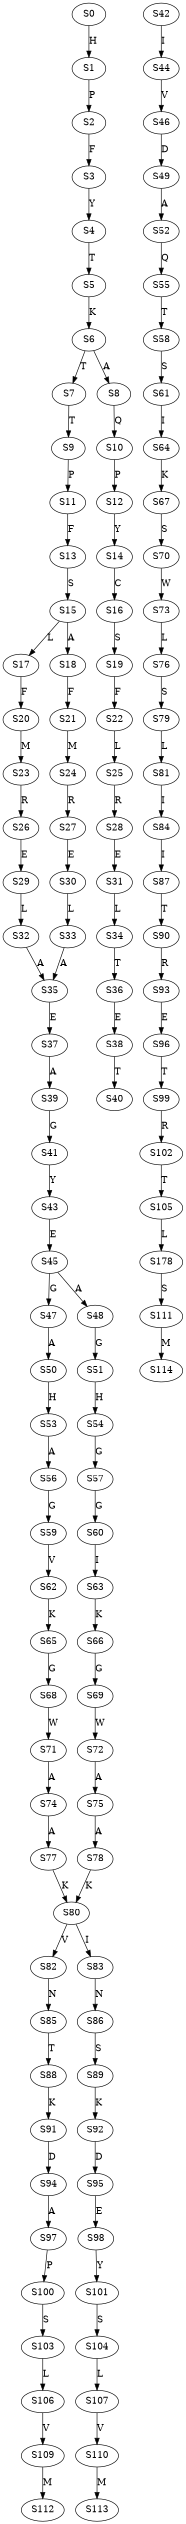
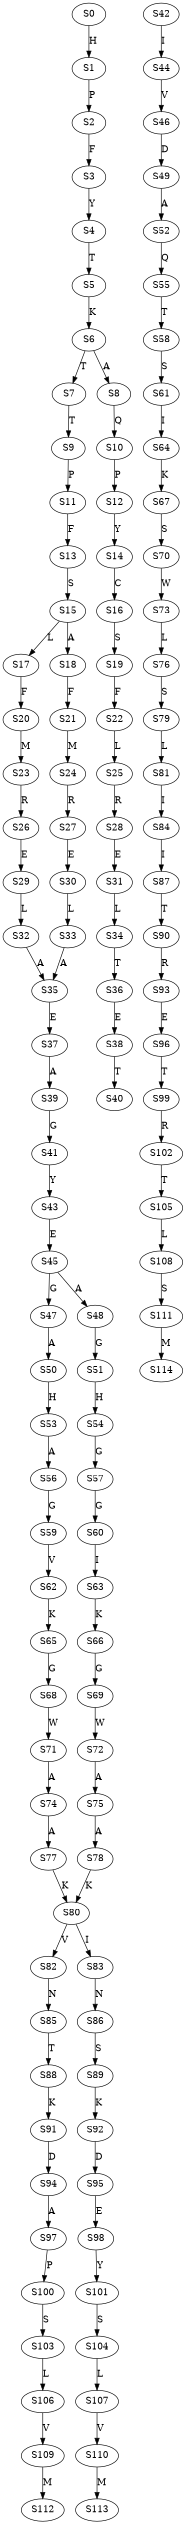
node "S178": label "S178" -> "S108"
